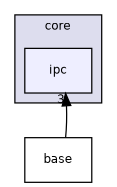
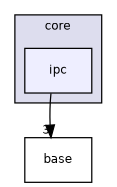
edge "base" -> "ipc": reversed
